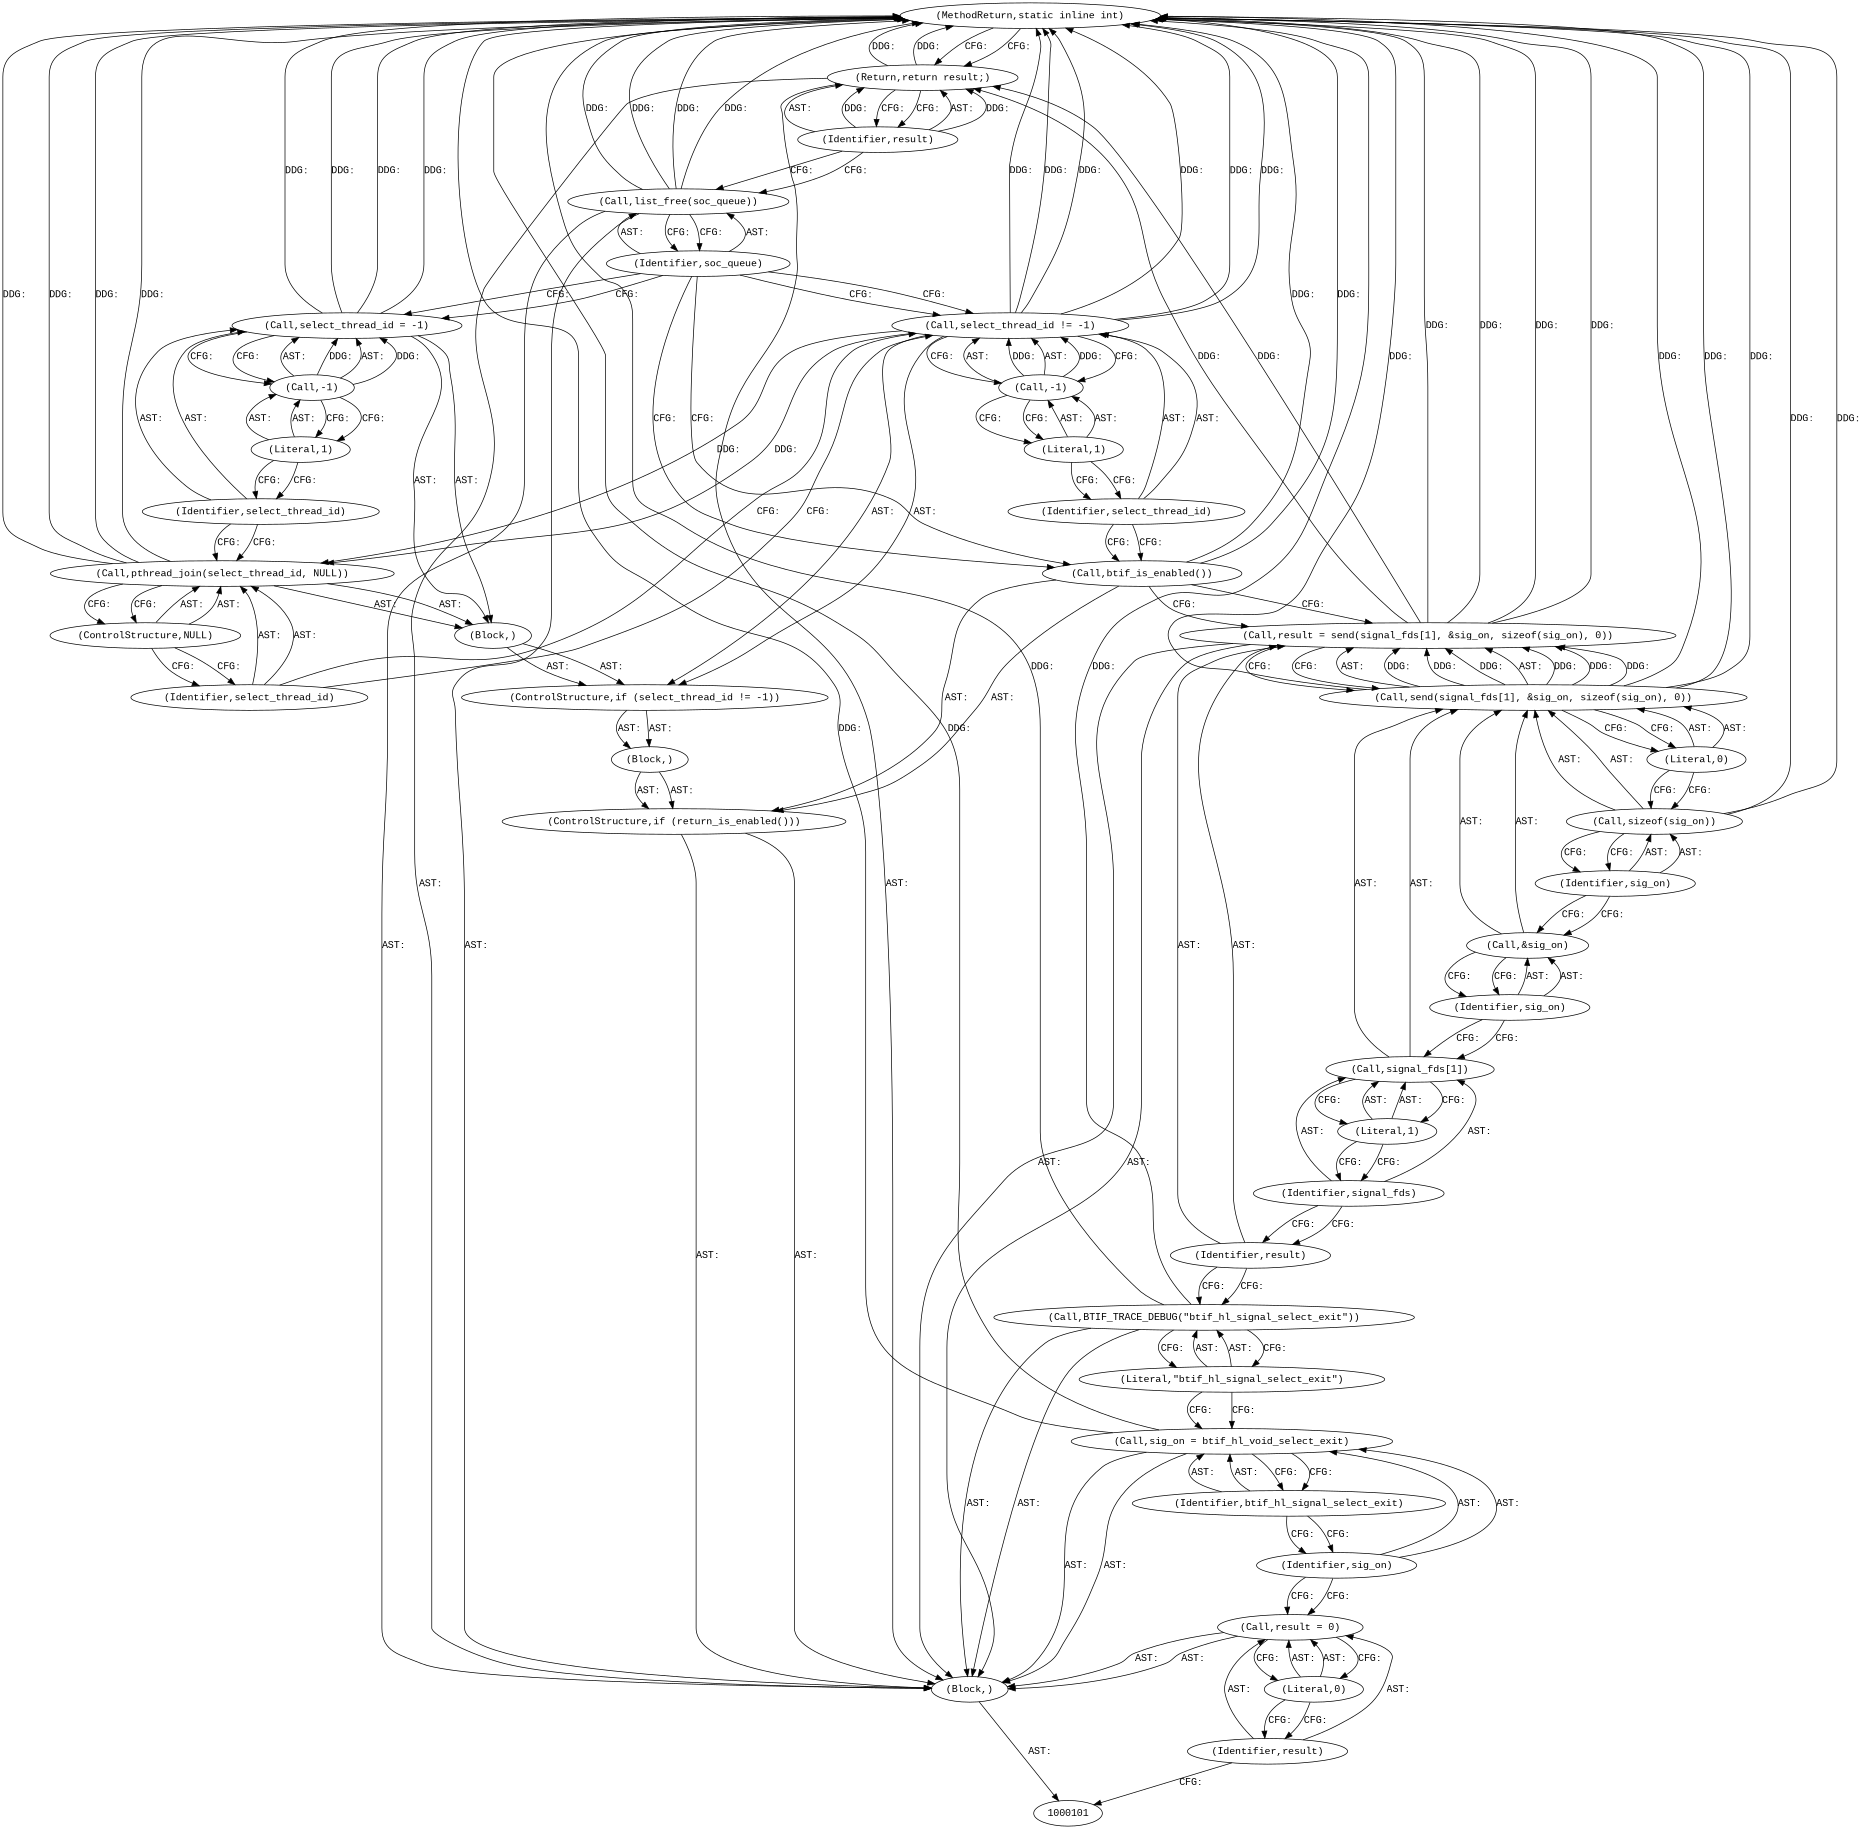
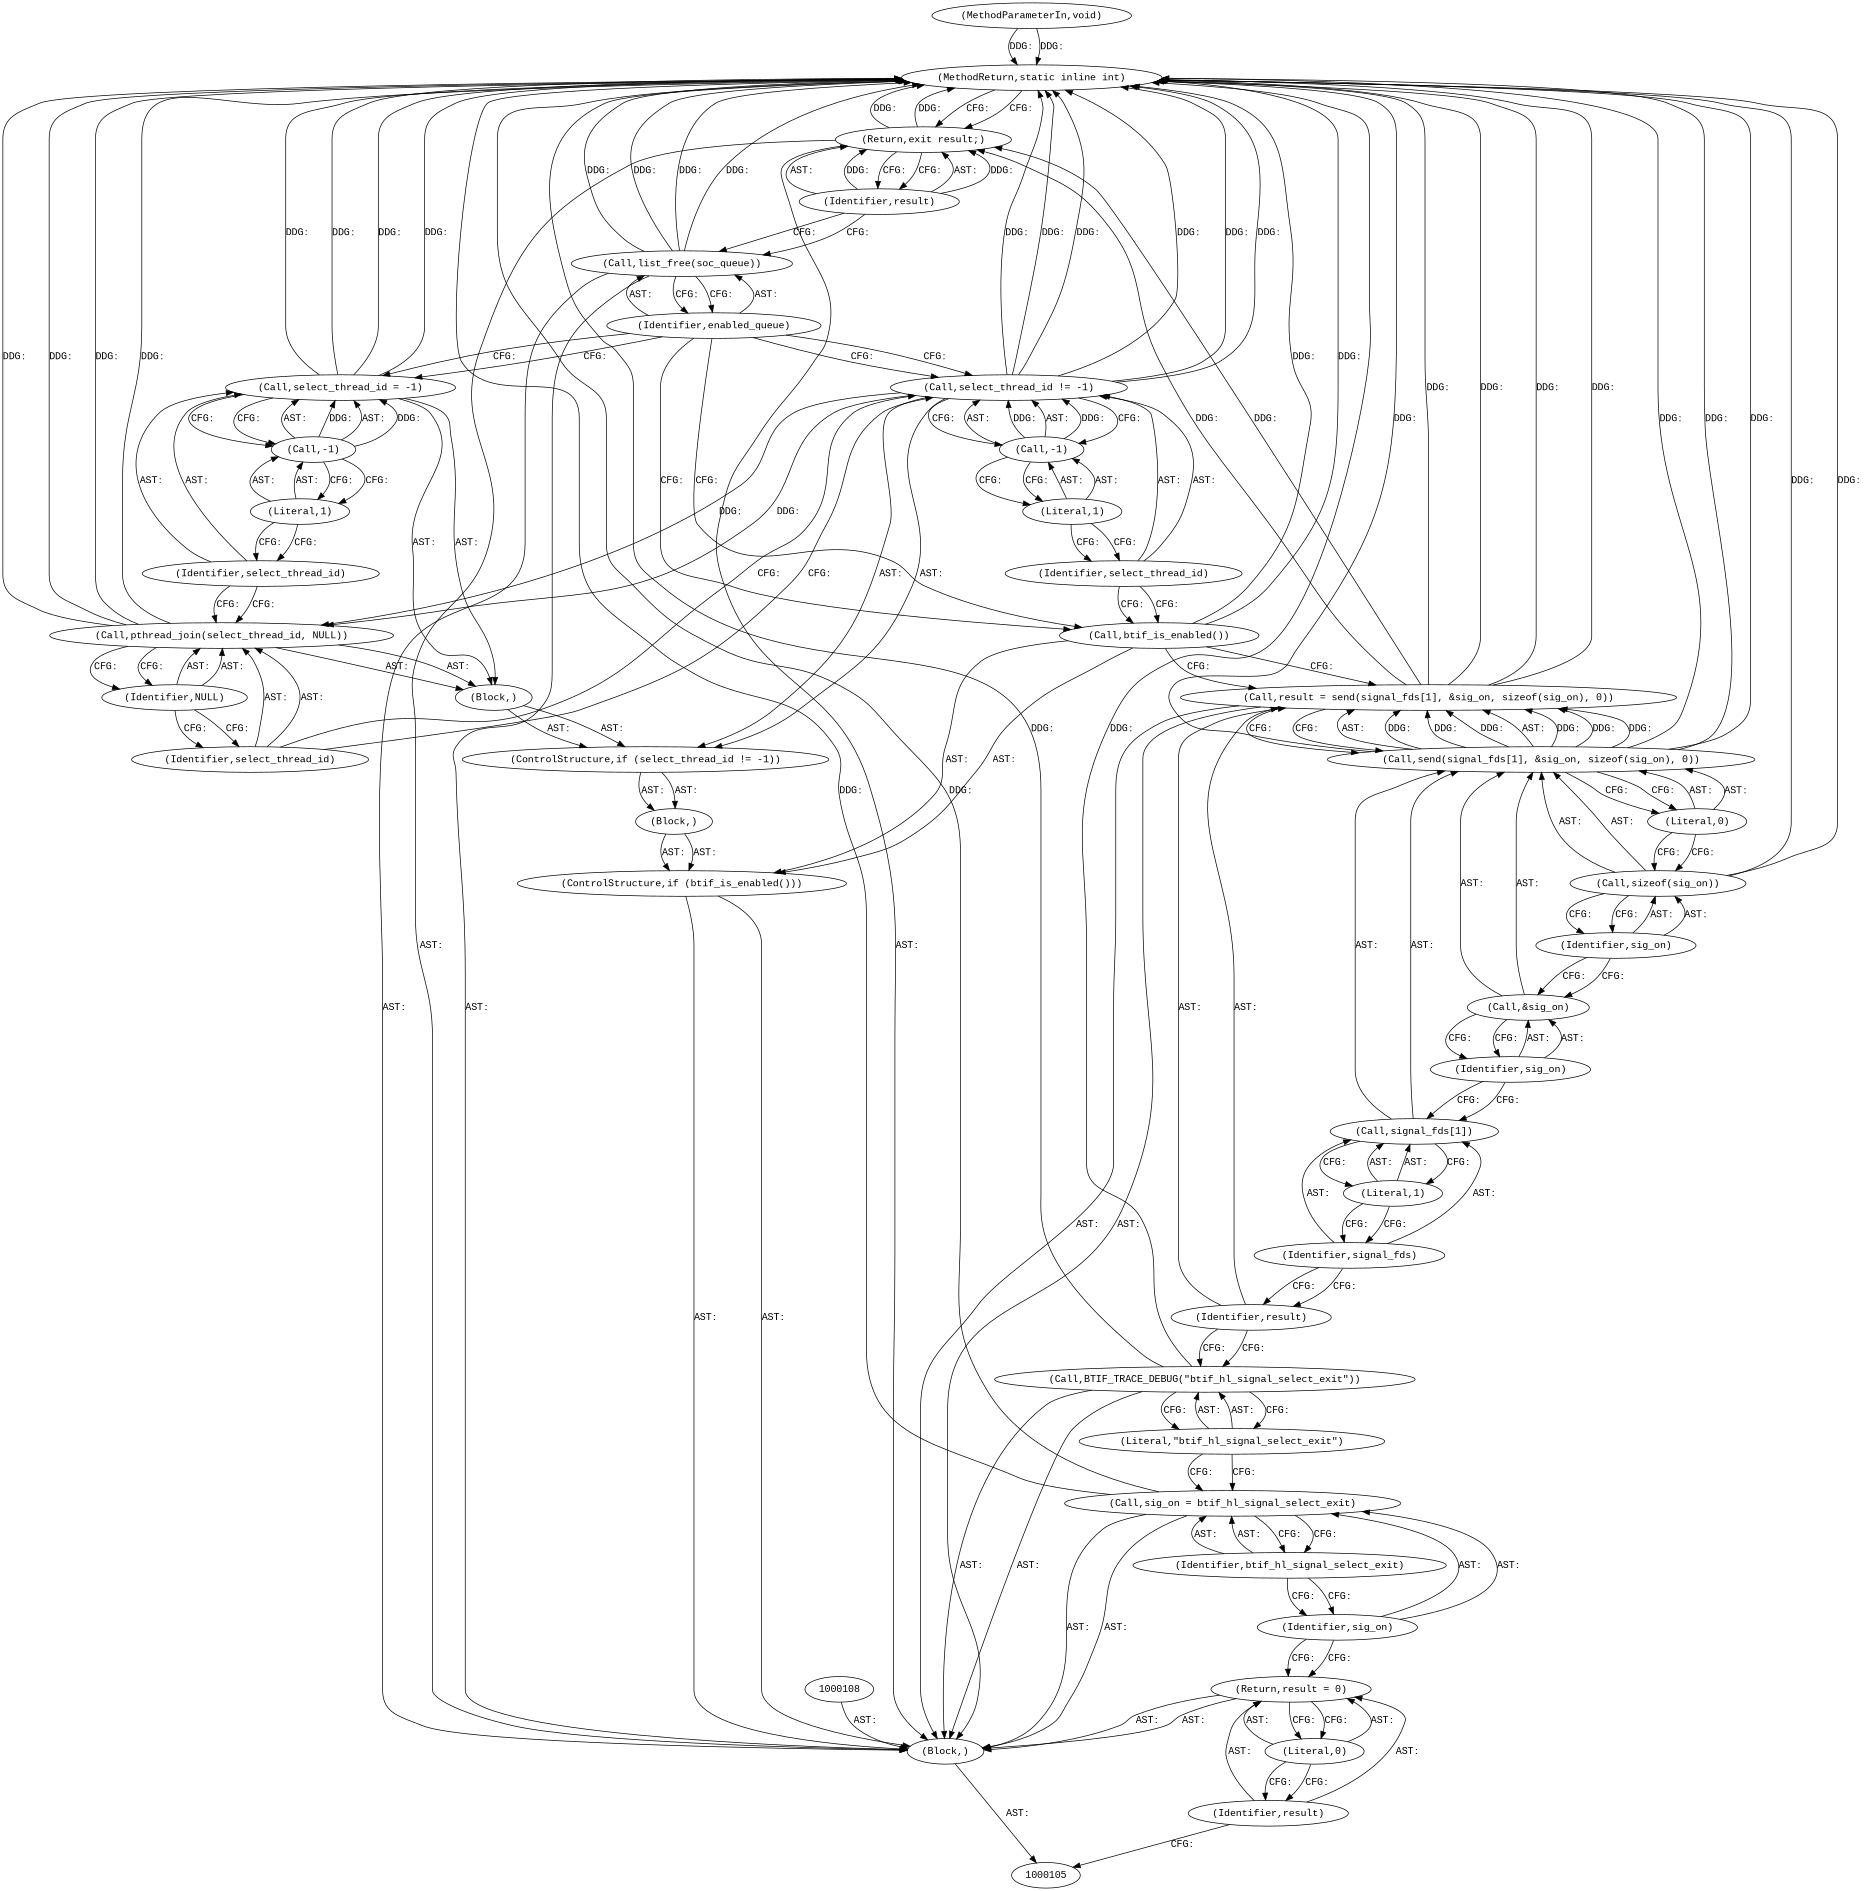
node "(MethodParameterIn,void)": added
node "(Return,return result;)": label "(Return,return result;)" -> "(Return,exit result;)"
node "(Identifier,soc_queue)": label "(Identifier,soc_queue)" -> "(Identifier,enabled_queue)"
node "(ControlStructure,NULL)": label "(ControlStructure,NULL)" -> "(Identifier,NULL)"
node "(ControlStructure,if (return_is_enabled()))": label "(ControlStructure,if (return_is_enabled()))" -> "(ControlStructure,if (btif_is_enabled()))"
node "(Call,sig_on = btif_hl_void_select_exit)": label "(Call,sig_on = btif_hl_void_select_exit)" -> "(Call,sig_on = btif_hl_signal_select_exit)"
node "(Call,result = 0)": label "(Call,result = 0)" -> "(Return,result = 0)"
node "1000108": added
node "1000101": label "1000101" -> "1000105"
